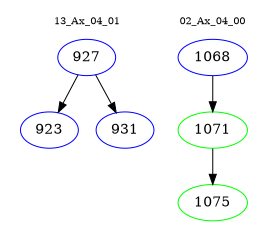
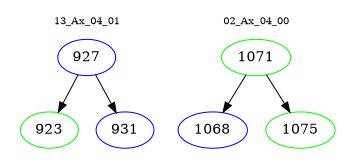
edge "1068" -> "1071": reversed
node "923": color blue -> green
